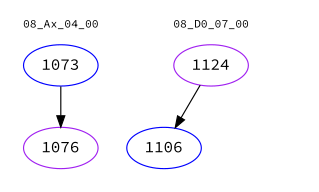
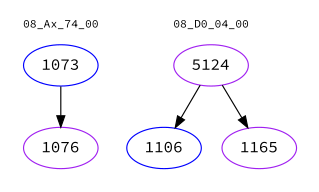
cluster "08_Ax_04_00": label "08_Ax_04_00" -> "08_Ax_74_00"
cluster "08_D0_07_00": label "08_D0_07_00" -> "08_D0_04_00"
node "1124": label "1124" -> "5124"
node "1165": added
